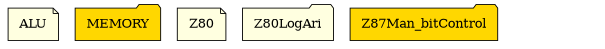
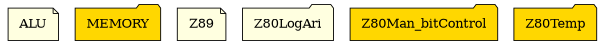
node "Z80": label "Z80" -> "Z89"
node "Z87Man_bitControl": label "Z87Man_bitControl" -> "Z80Man_bitControl"
node "Z80Temp": added
